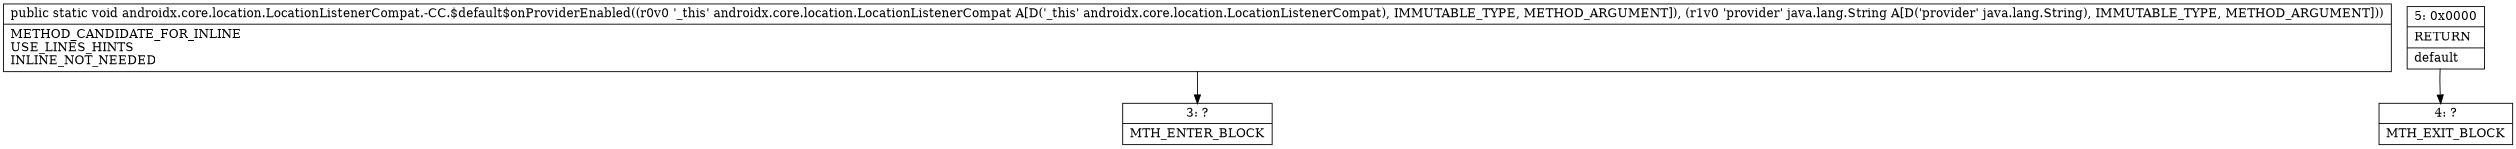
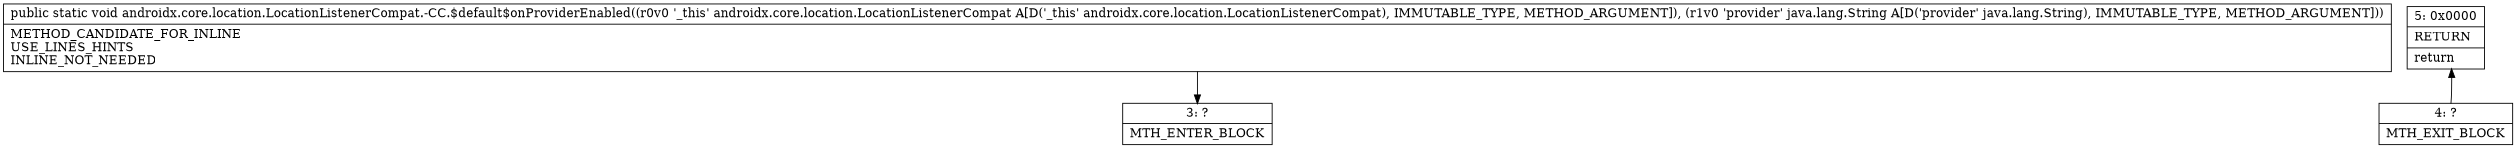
node "5: 0x0000": text "default" -> "return"
edge "5: 0x0000" -> "4: ?": reversed
